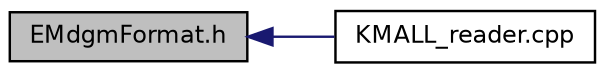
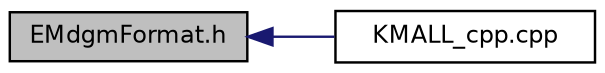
node "KMALL_reader.cpp": label "KMALL_reader.cpp" -> "KMALL_cpp.cpp"
